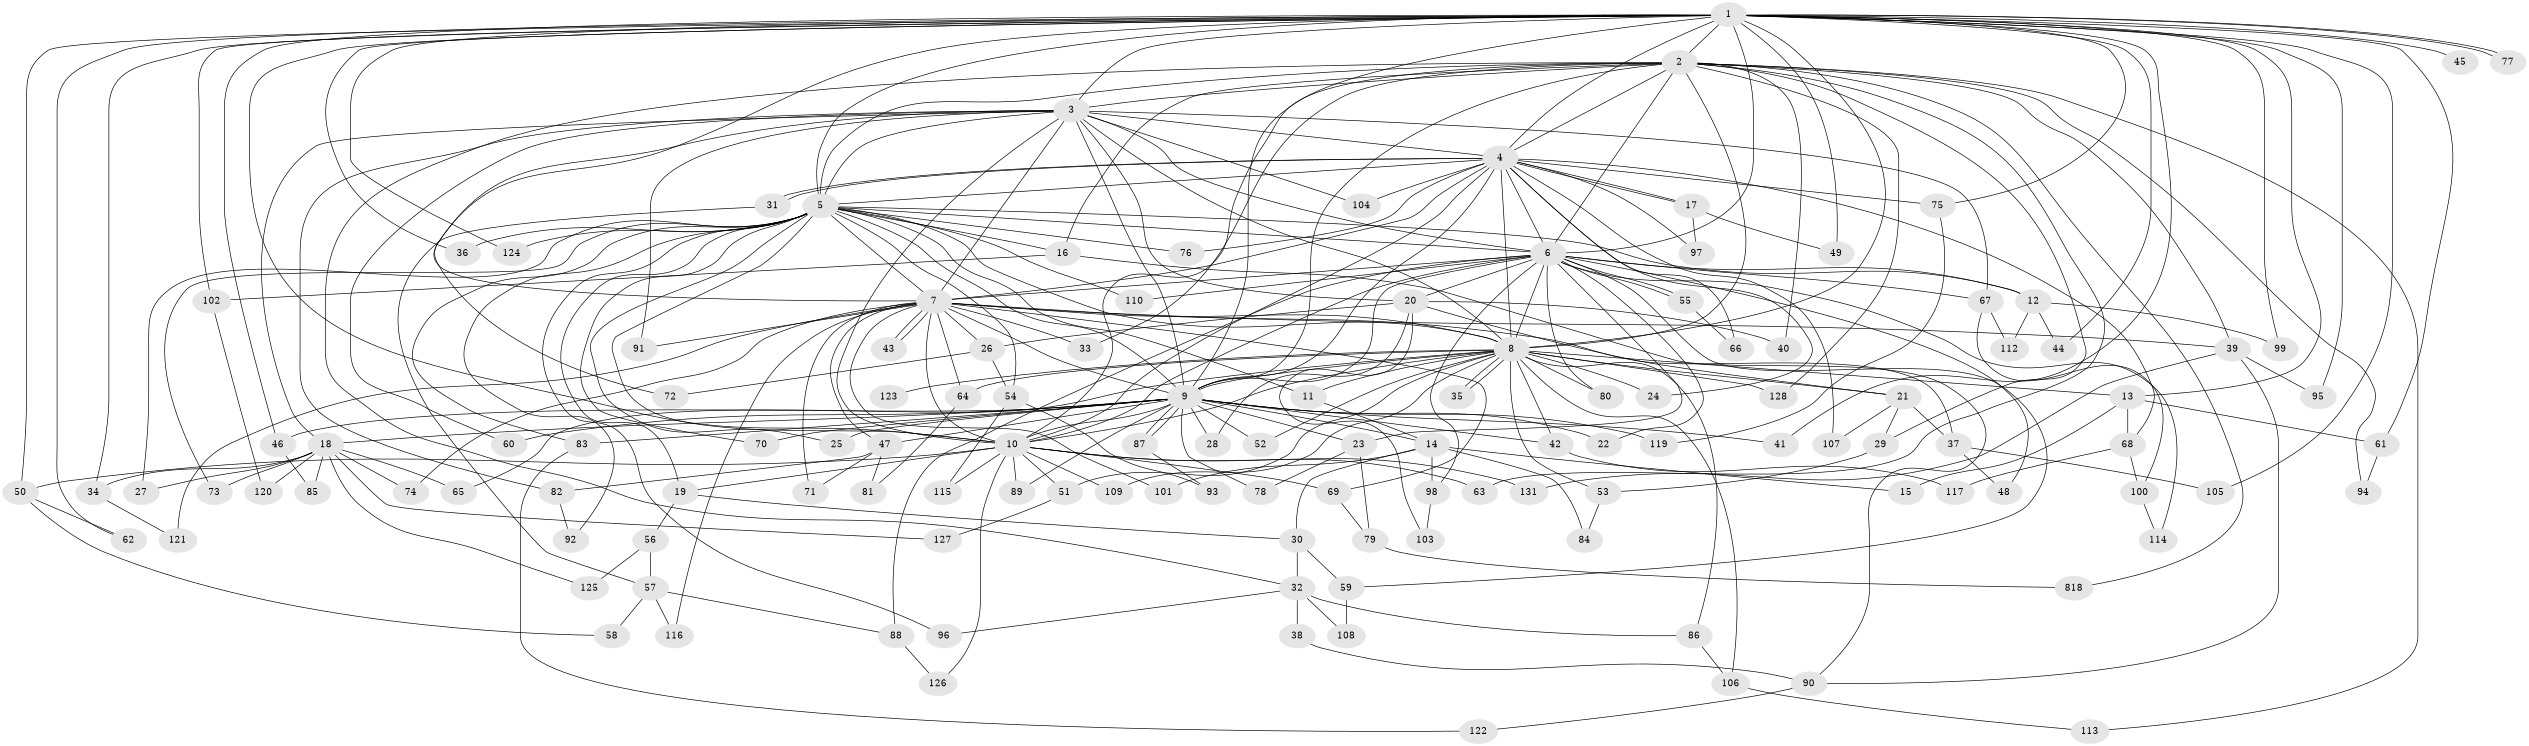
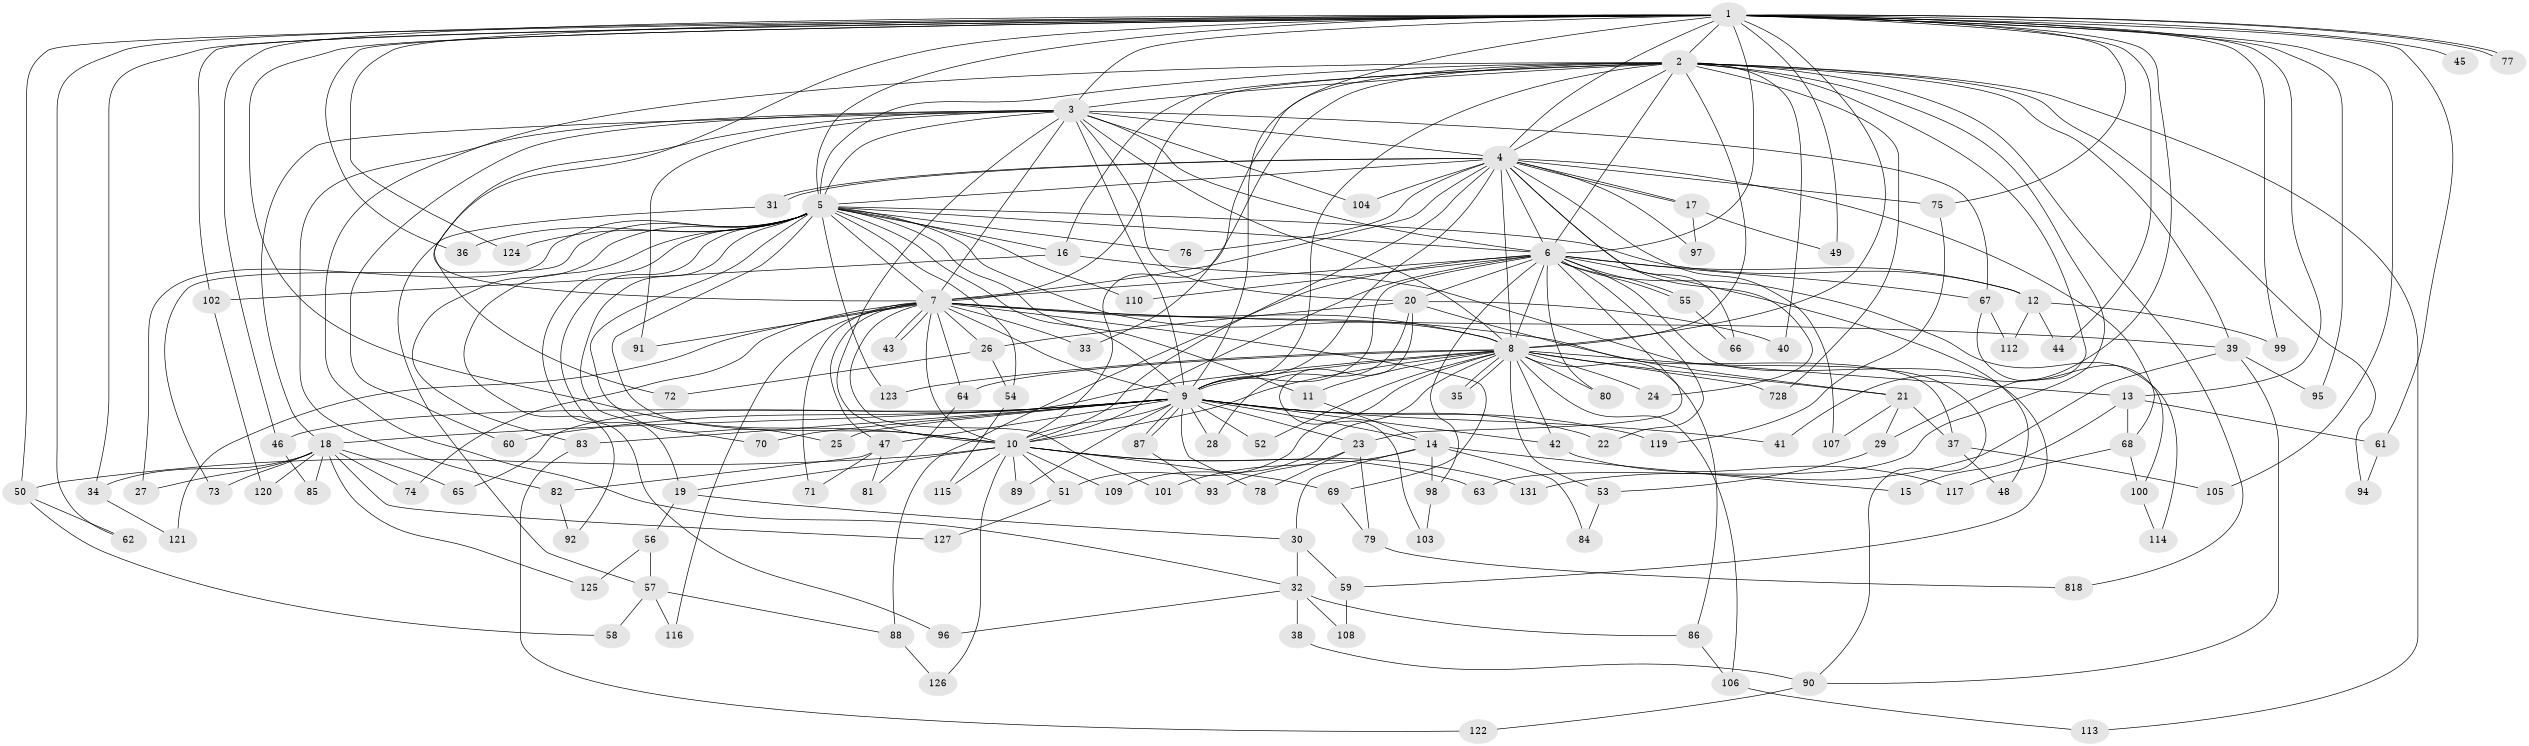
edge "2" -- "7": added
edge "5" -- "123": added
node "128": label "128" -> "728"
edge "54" -- "93": now "23" -- "93"
